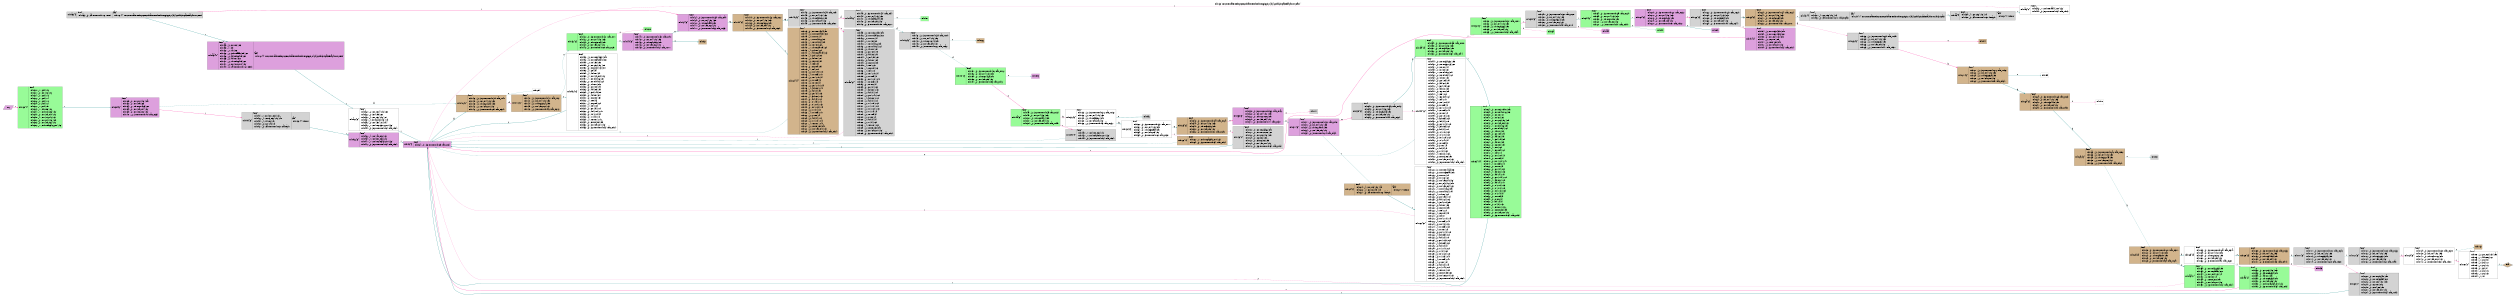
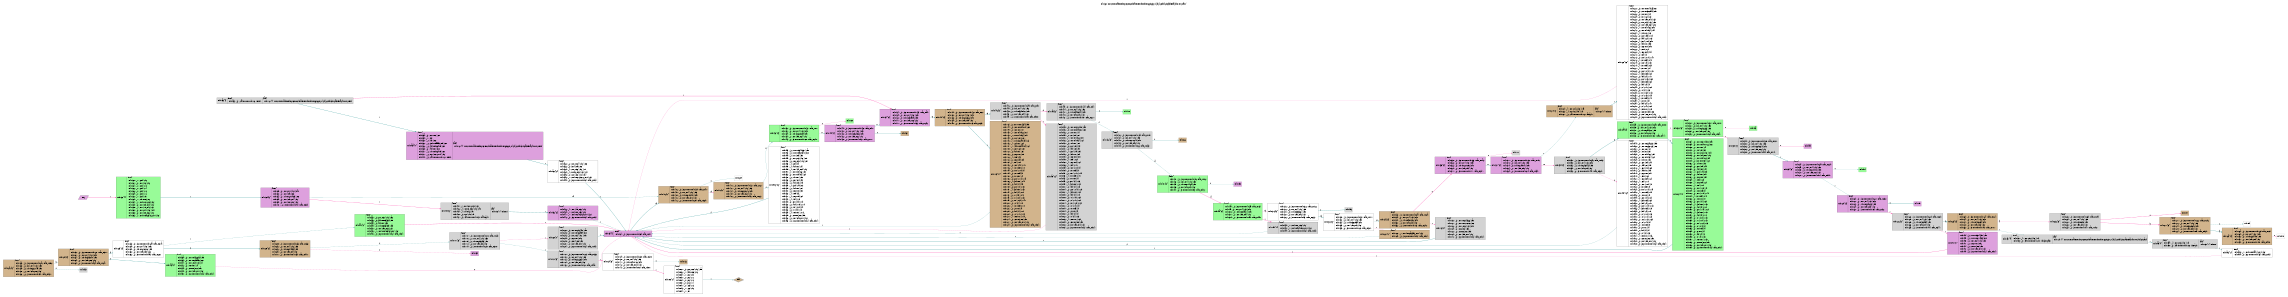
node "0x4015f4 [25]": fillcolor palegreen -> plum
edge "0x40168a [25]" -> "0x4016a3 [25]": removed, label "5"
